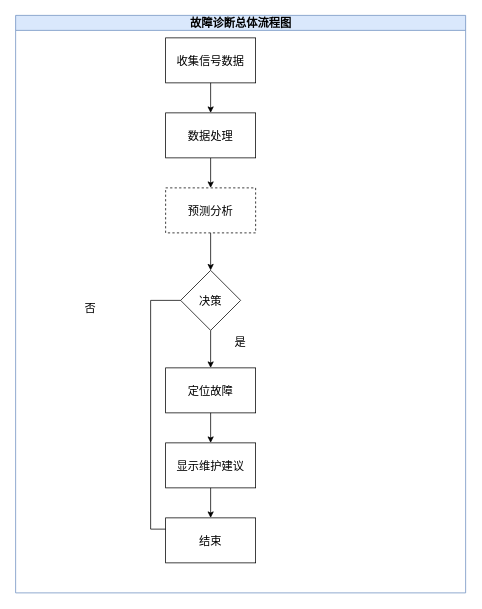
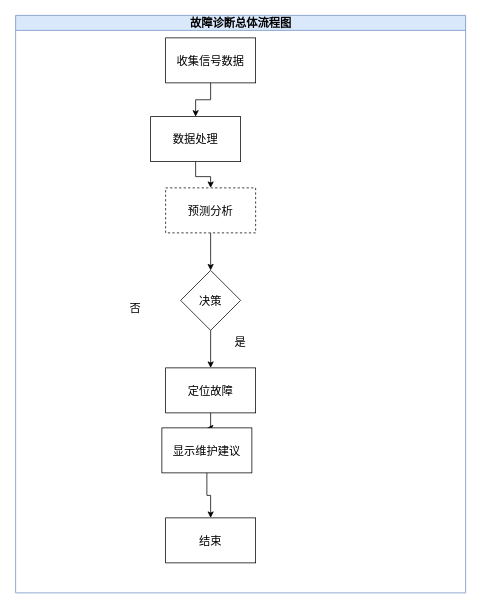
node "数据处理": moved (210, 135) -> (195, 139)
node "否": moved (90, 308) -> (135, 308)
edge "决策" -- "结束": removed
node "显示维护建议": moved (210, 465) -> (207, 450)
